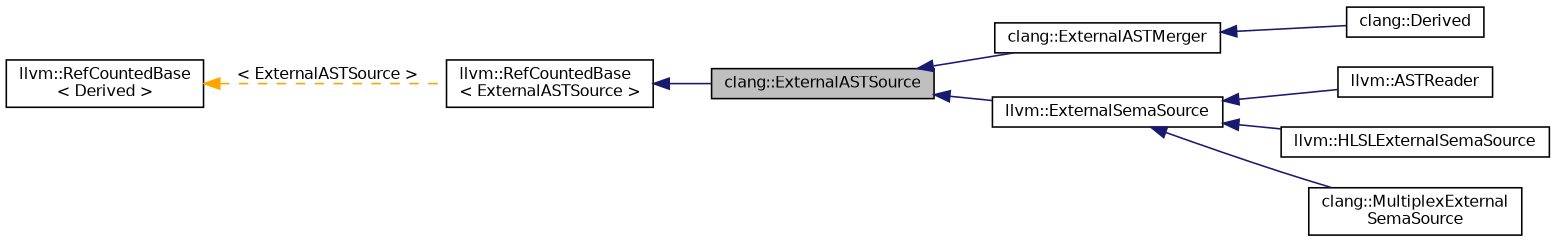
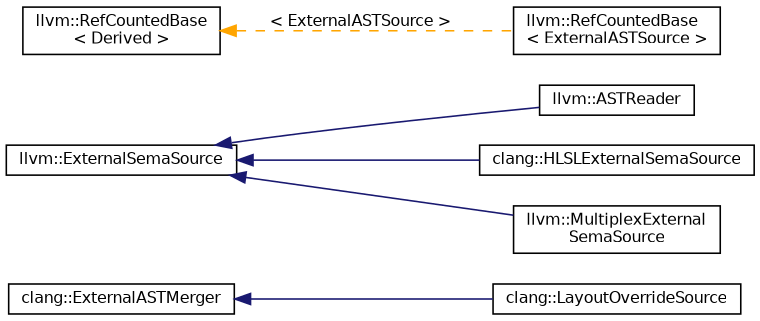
node "clang::Derived": label "clang::Derived" -> "clang::LayoutOverrideSource"
node "clang::ExternalASTSource": removed
node "llvm::HLSLExternalSemaSource": label "llvm::HLSLExternalSemaSource" -> "clang::HLSLExternalSemaSource"
node "clang::MultiplexExternal SemaSource": label "clang::MultiplexExternal SemaSource" -> "llvm::MultiplexExternal SemaSource"
